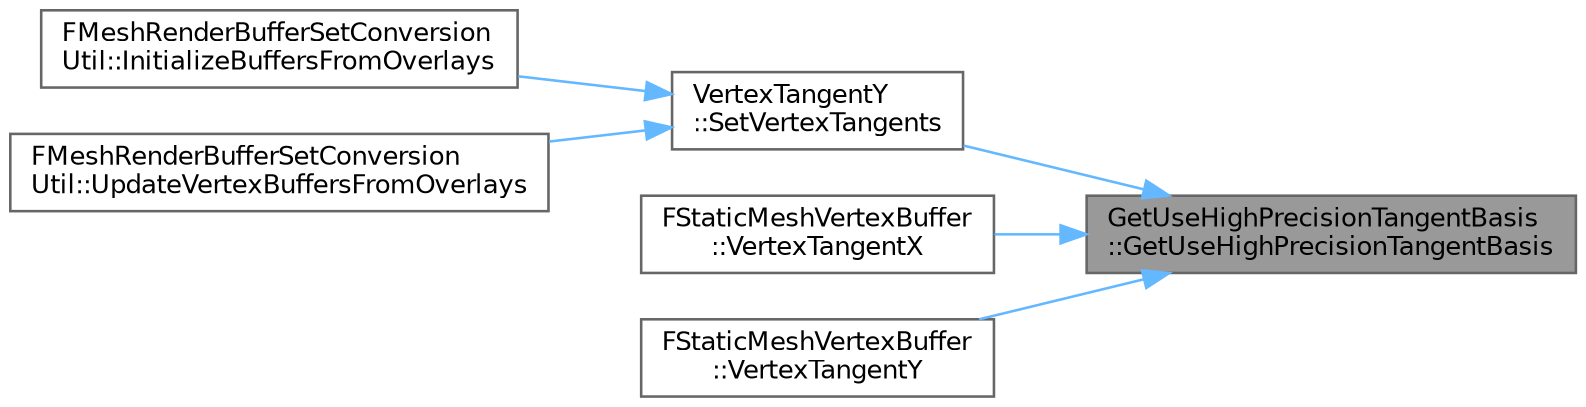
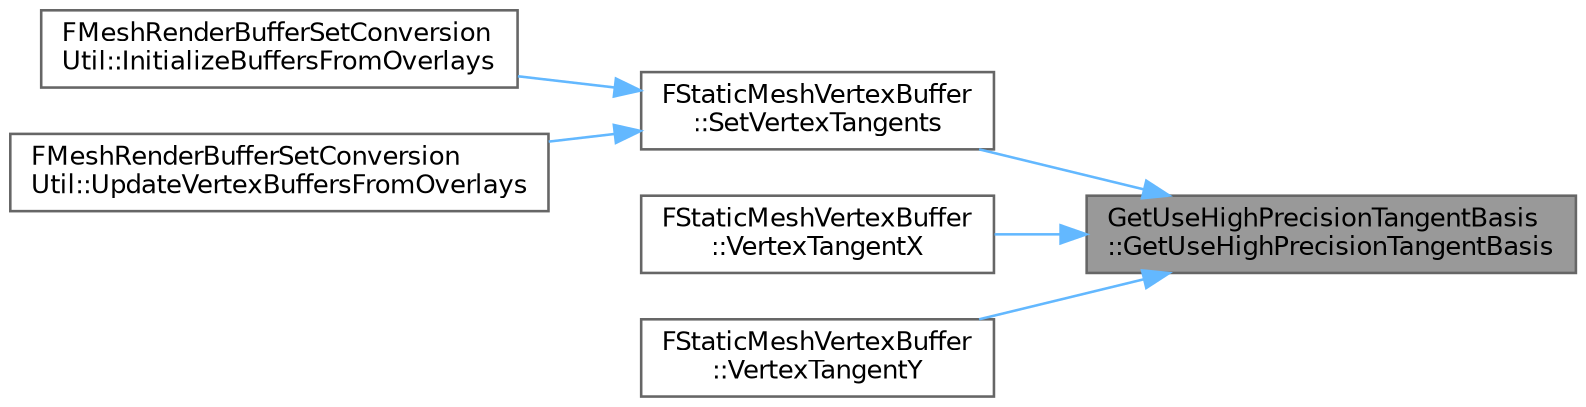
node "VertexTangentY ::SetVertexTangents": label "VertexTangentY ::SetVertexTangents" -> "FStaticMeshVertexBuffer ::SetVertexTangents"
